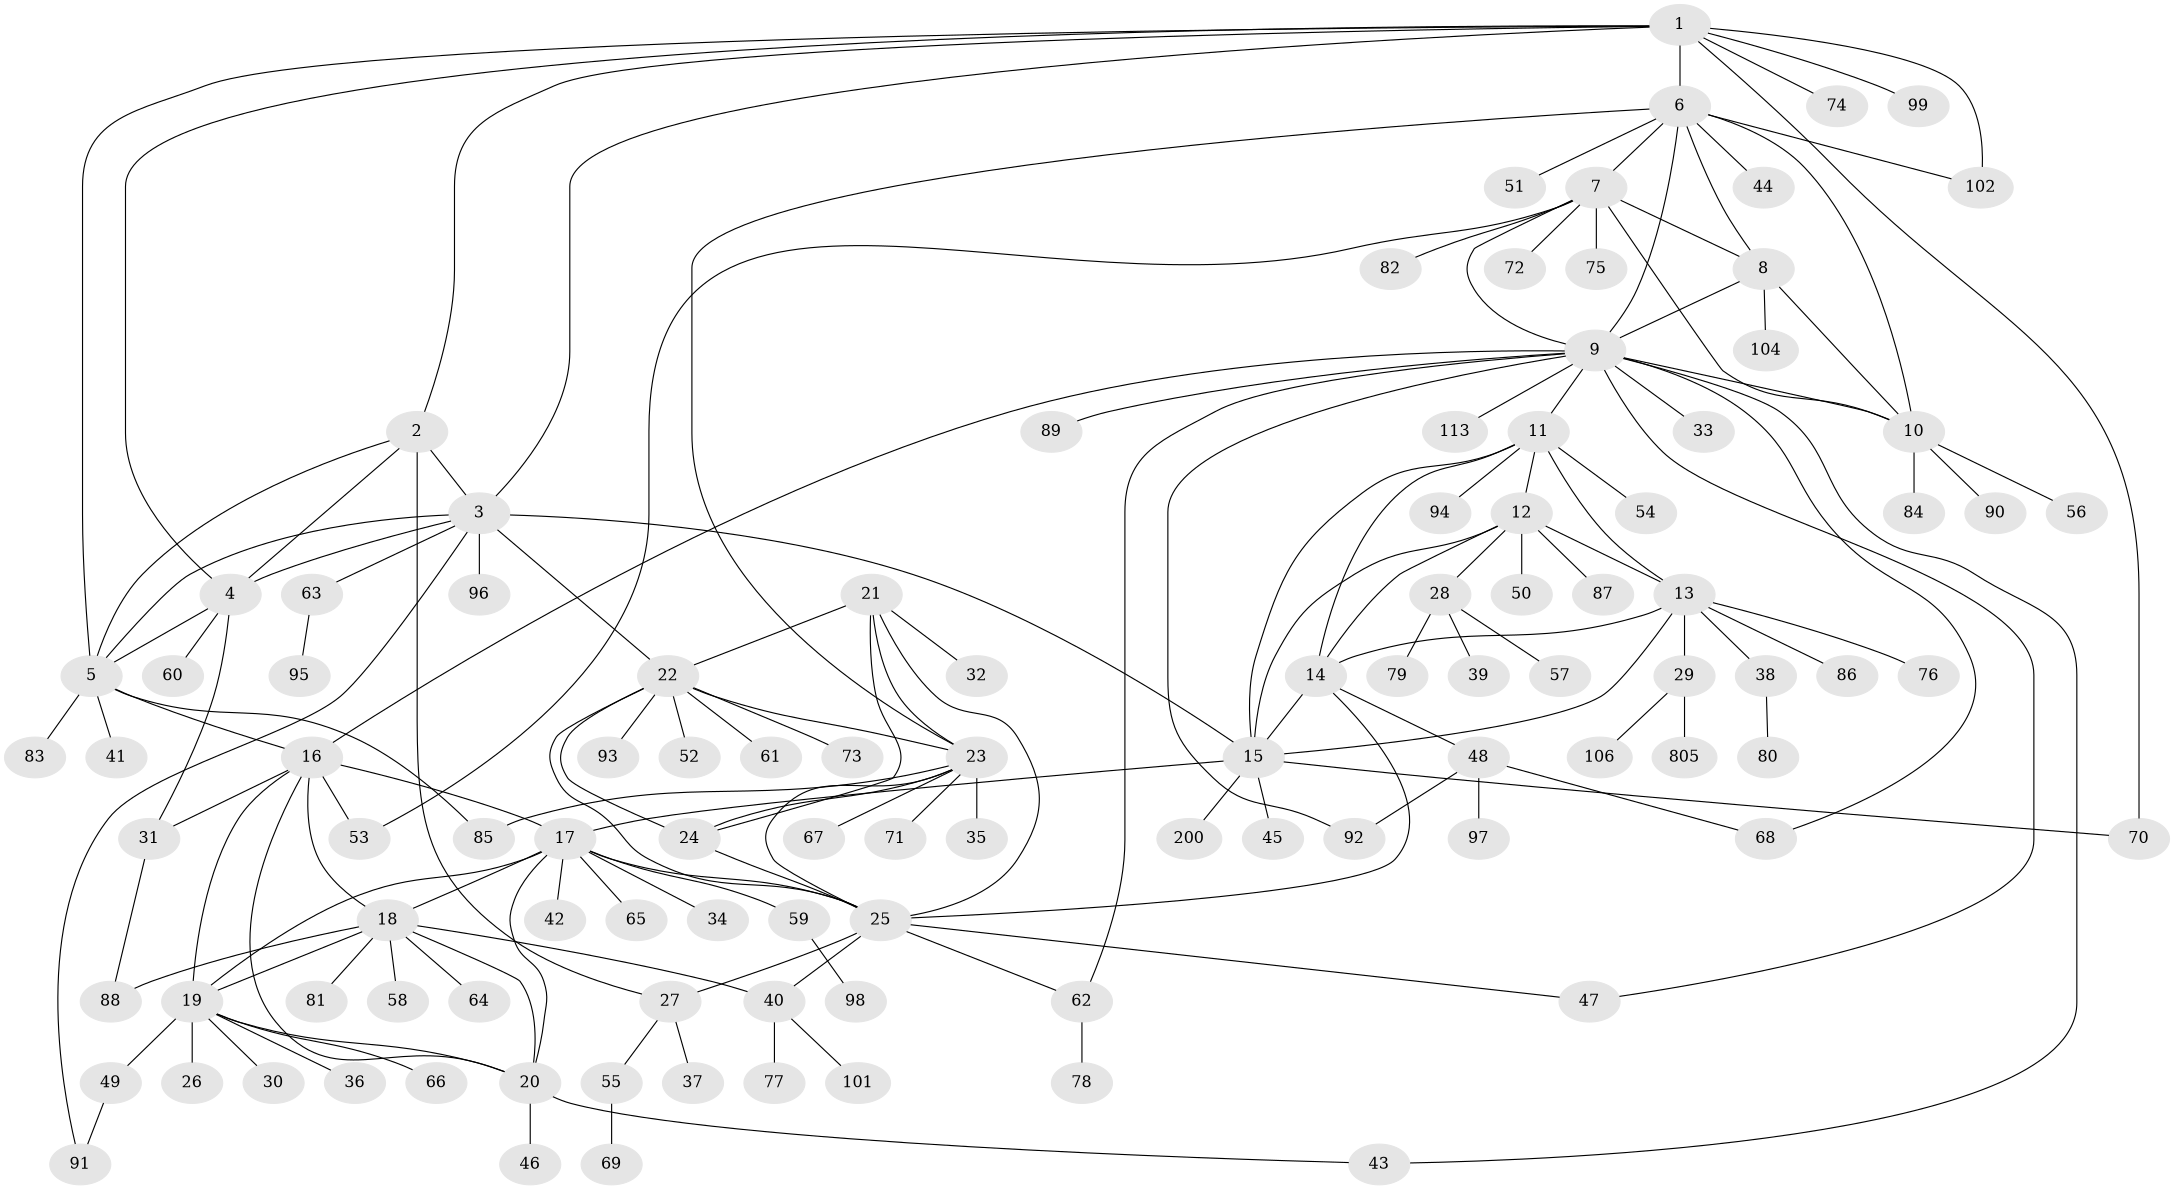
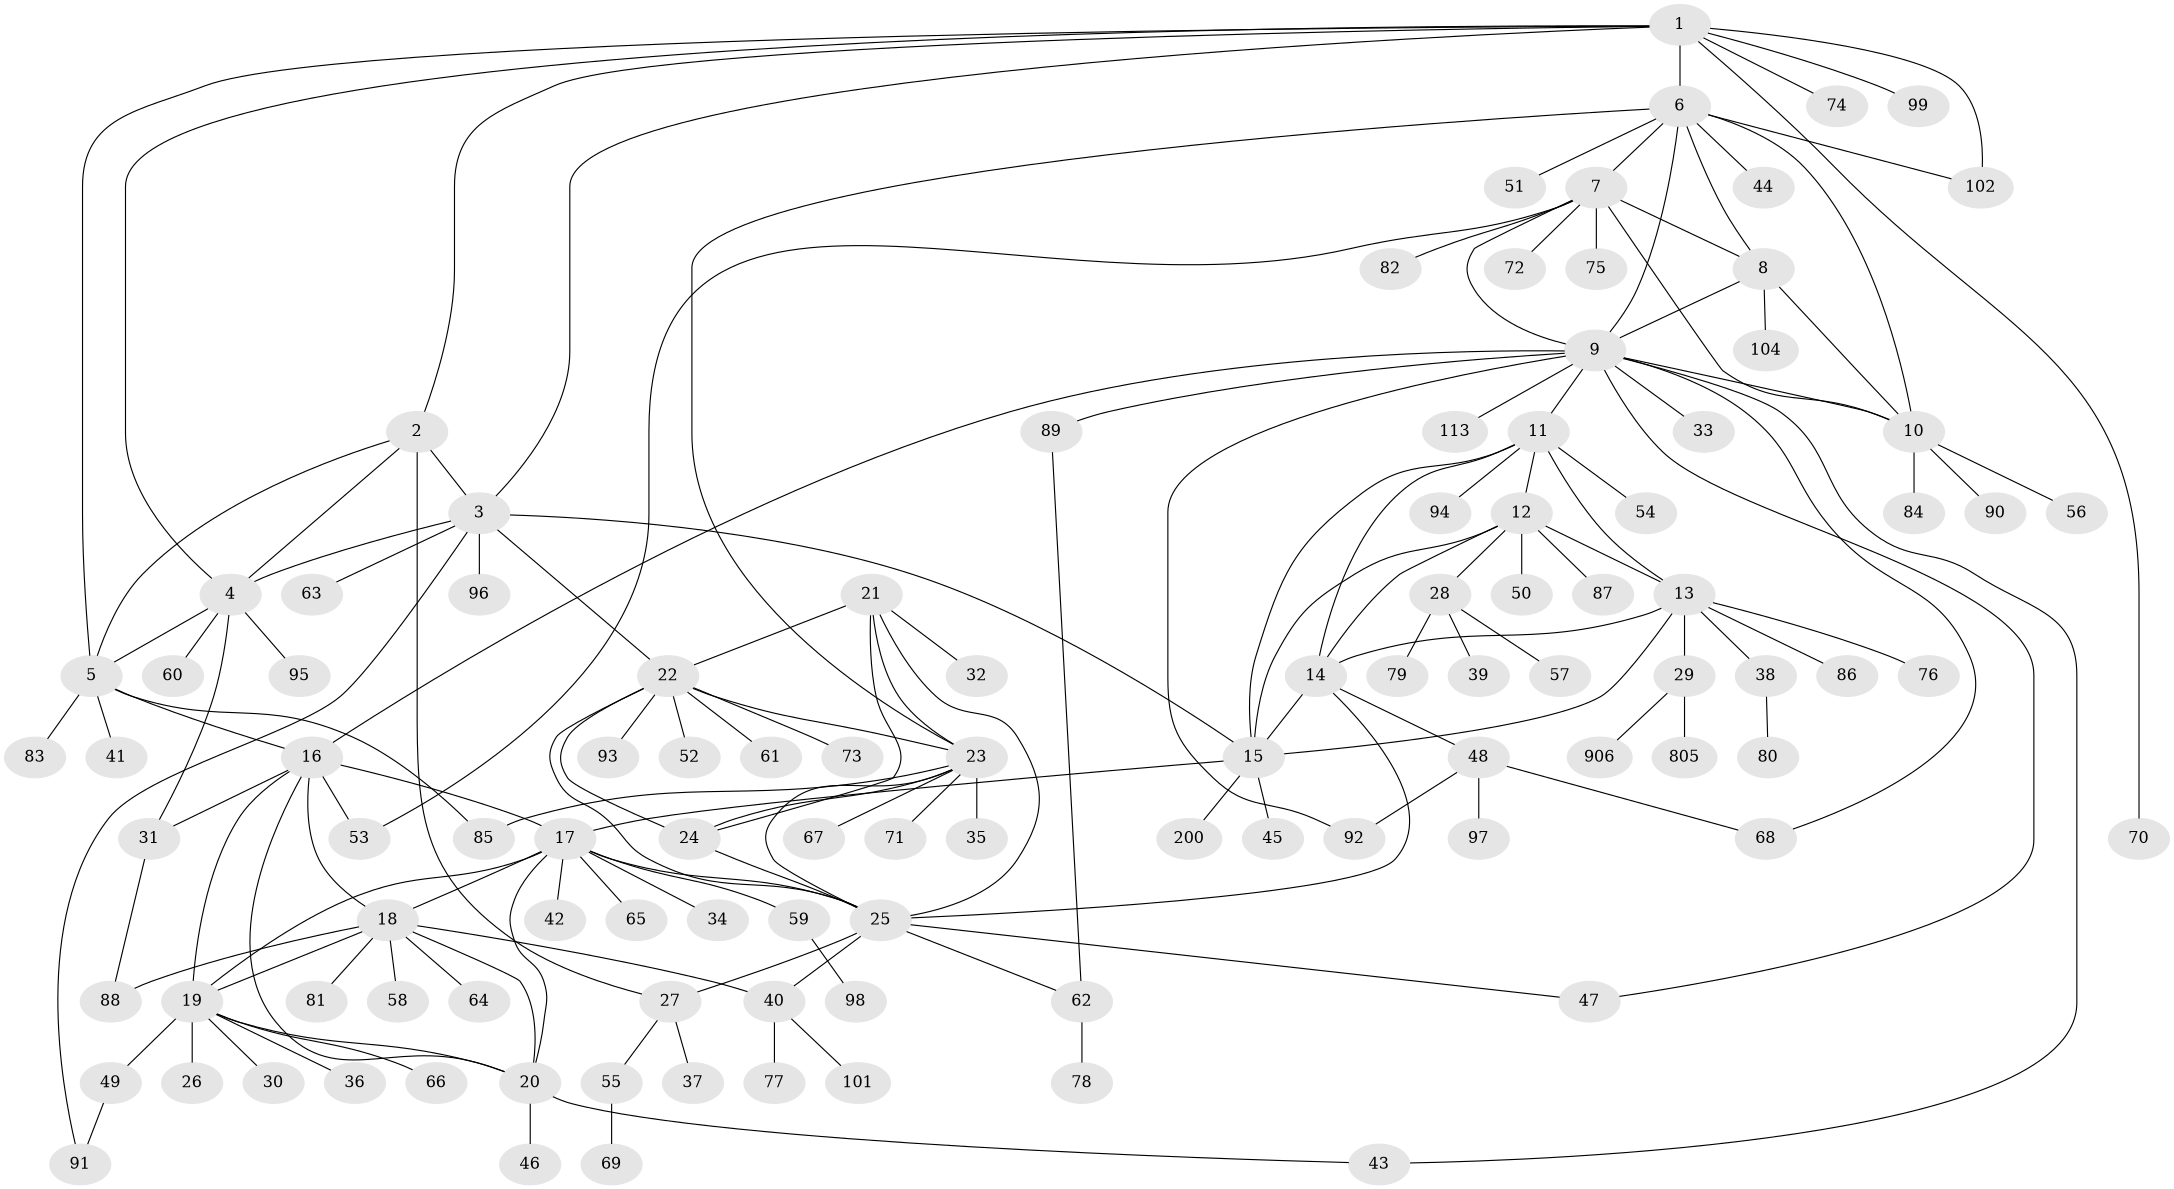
edge "9" -- "62": now "89" -- "62"
edge "3" -- "5": removed
edge "63" -- "95": now "4" -- "95"
node "106": label "106" -> "906"
edge "15" -- "70": removed
